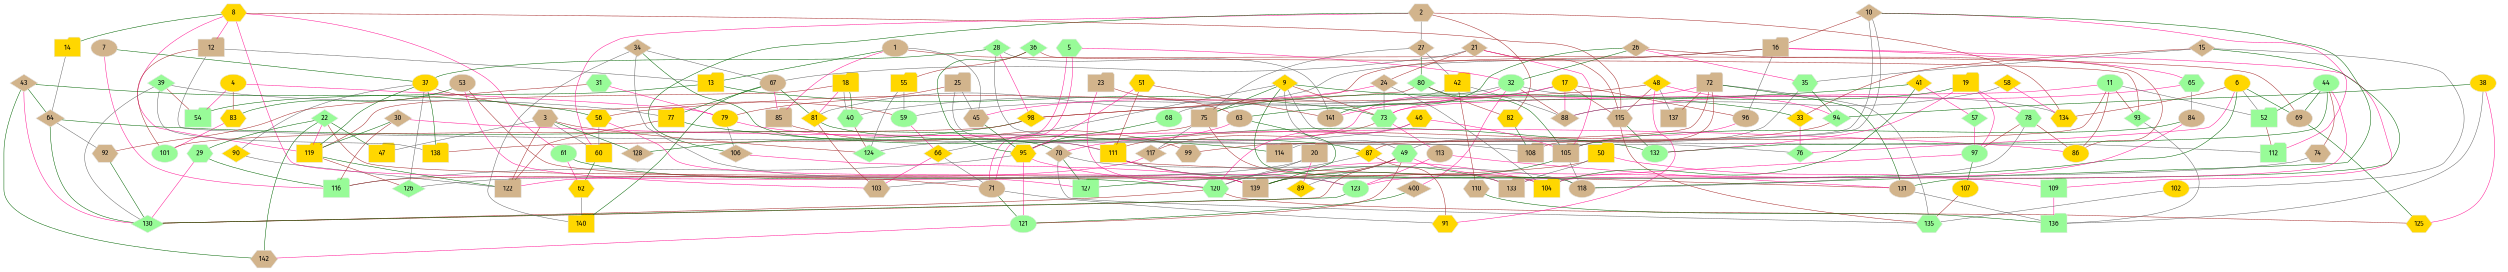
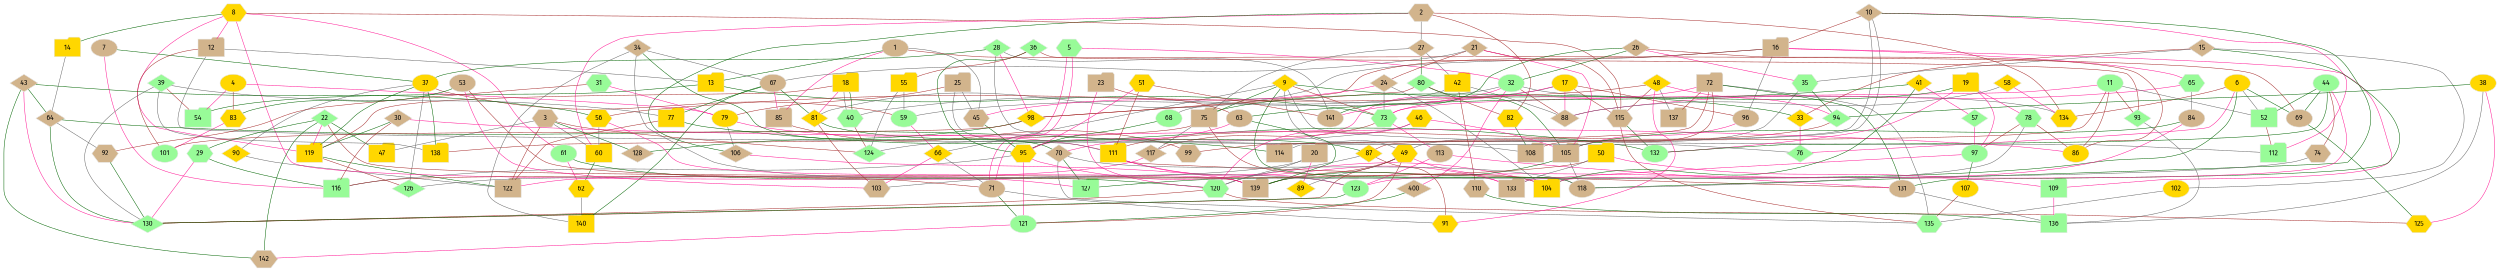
node "49": fillcolor palegreen -> gold
edge "111" -- "133": color darkgreen -> deeppink
